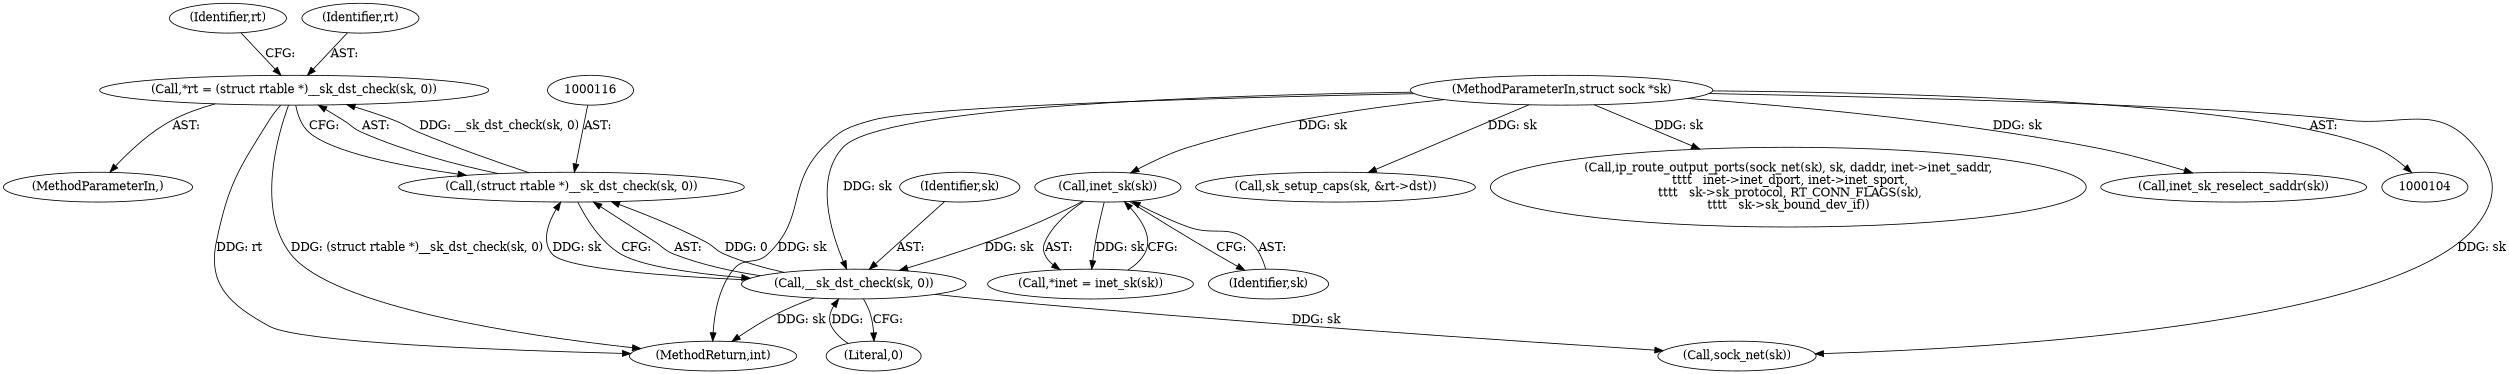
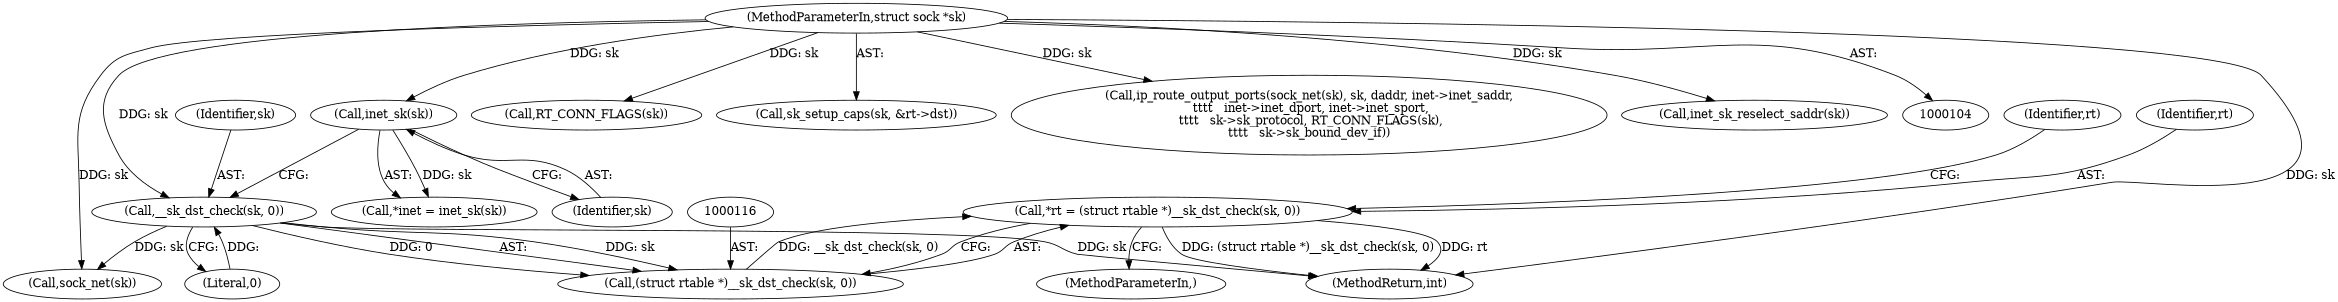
node "(Call,RT_CONN_FLAGS(sk))": added
edge "(Call,*rt = (struct rtable *)__sk_dst_check(sk, 0))" -> "(MethodParameterIn,)": label "AST: " -> "CFG: "
edge "(MethodParameterIn,struct sock *sk)" -> "(Call,sk_setup_caps(sk, &rt->dst))": label "DDG: sk" -> "AST: "
edge "(Call,*inet = inet_sk(sk))" -> "(Call,inet_sk(sk))": removed, label "CFG:"
edge "(Call,inet_sk(sk))" -> "(Call,__sk_dst_check(sk, 0))": label "DDG: sk" -> "CFG: "
edge "(Call,(struct rtable *)__sk_dst_check(sk, 0))" -> "(Call,__sk_dst_check(sk, 0))": removed, label "CFG:"
